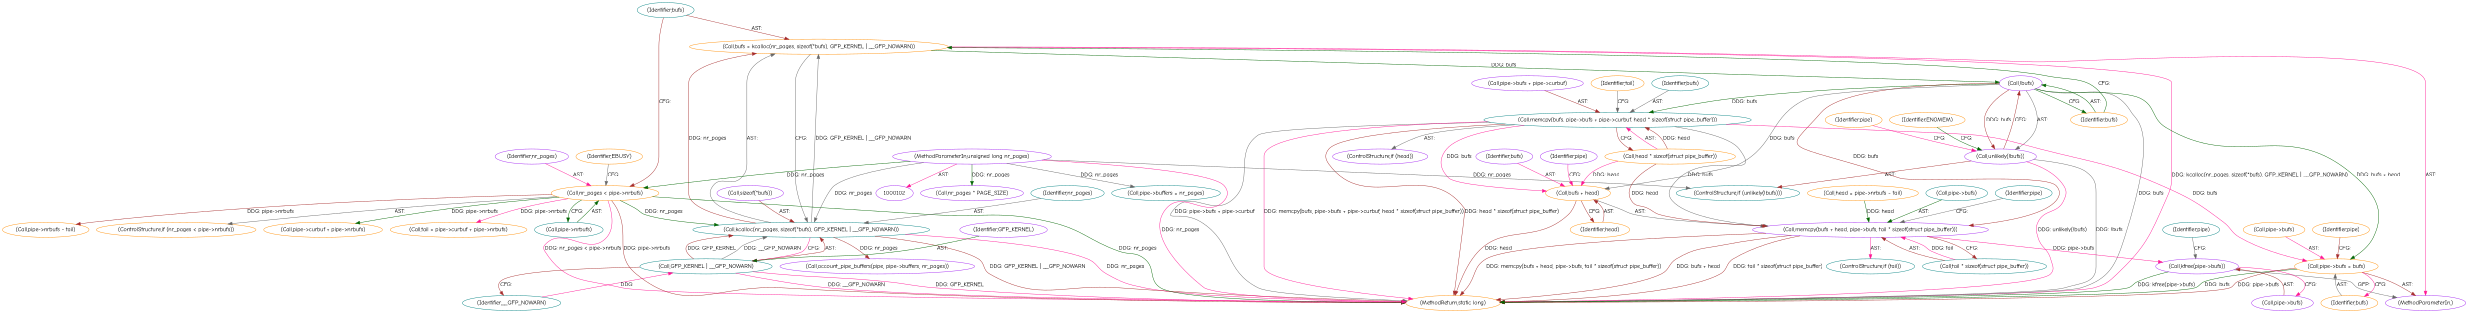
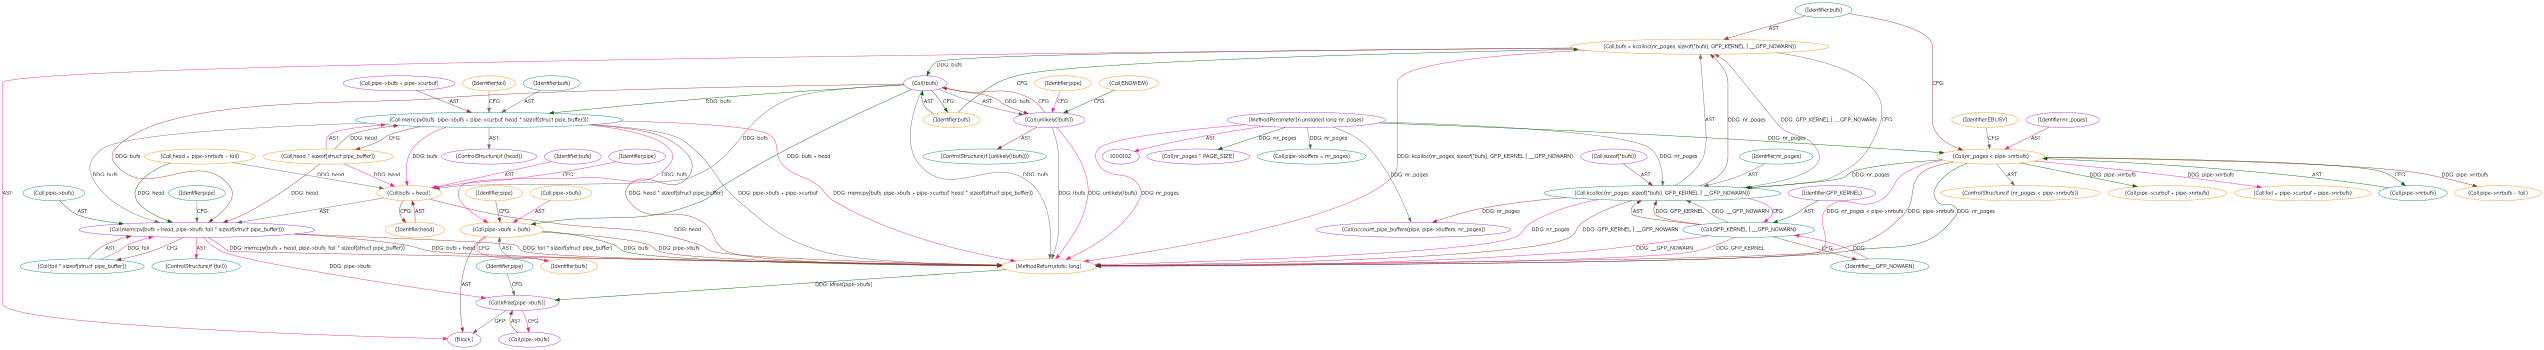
node "(Identifier,ENOMEM)": label "(Identifier,ENOMEM)" -> "(Call,ENOMEM)"
edge "(MethodParameterIn,unsigned long nr_pages)" -> "(ControlStructure,if (unlikely(!bufs)))": now "(MethodParameterIn,unsigned long nr_pages)" -> "(Call,account_pipe_buffers(pipe, pipe->buffers, nr_pages))"
edge "(Call,head = pipe->nrbufs - tail)" -> "(Call,bufs + head)": added, label "DDG: head"
edge "(Call,kfree(pipe->bufs))" -> "(MethodReturn,static long)": reversed
node "(MethodParameterIn,)": label "(MethodParameterIn,)" -> "(Block,)"
